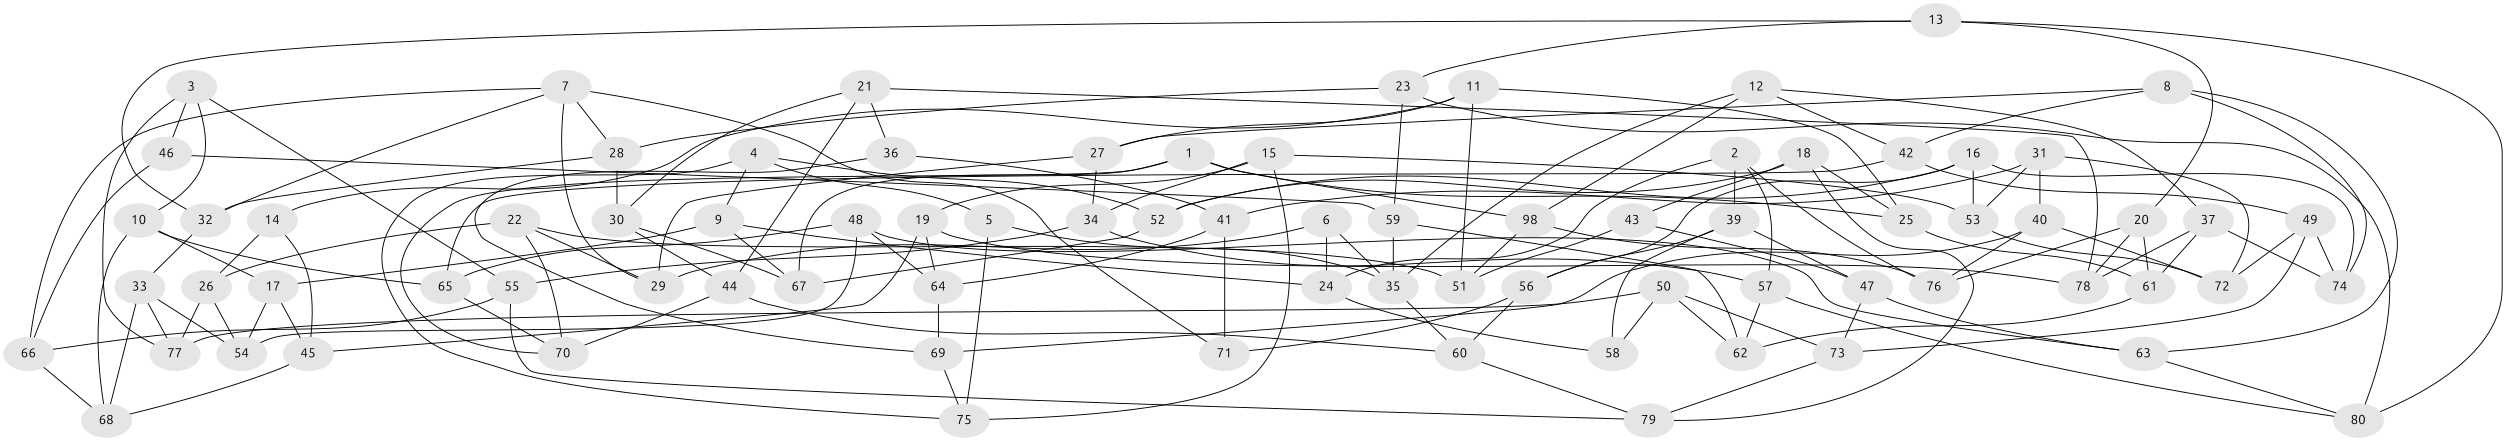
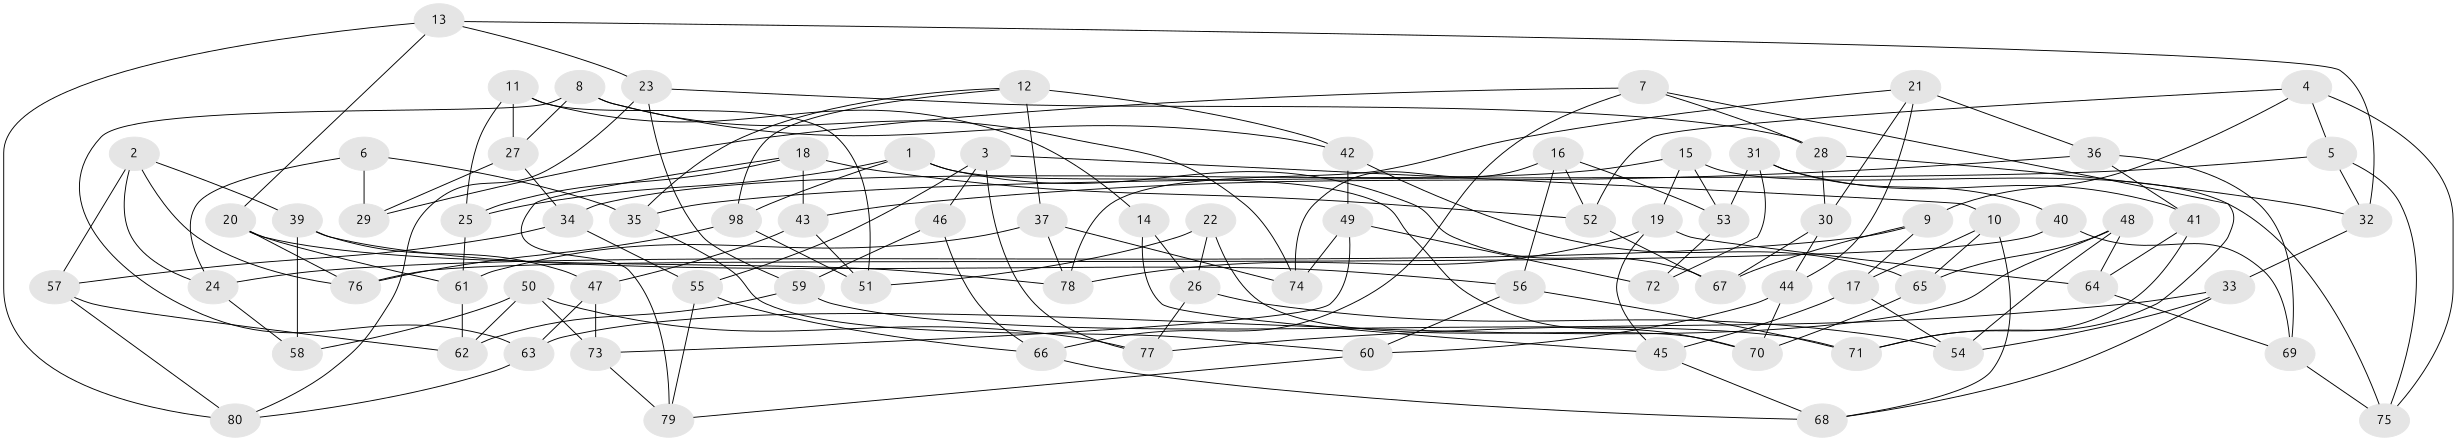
edge "7" -- "32": now "5" -- "32"
edge "36" -- "43": added
edge "40" -- "72": removed
edge "59" -- "35": now "59" -- "71"
edge "22" -- "29": removed
